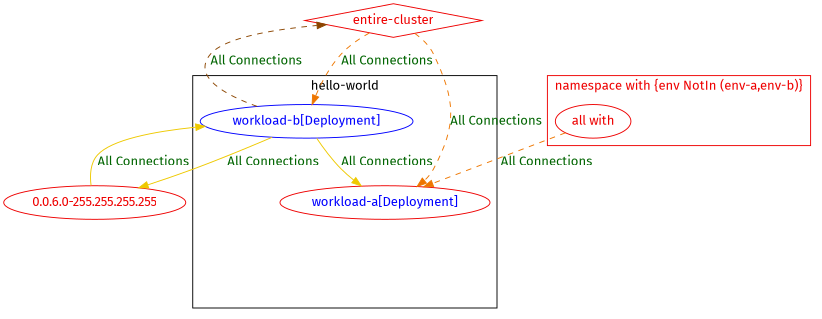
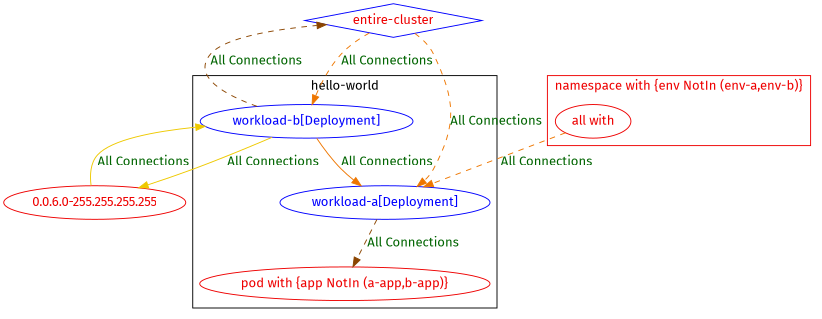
node "entire-cluster": color red2 -> blue
edge "workload-b[Deployment]" -> "workload-a[Deployment]": color gold2 -> darkorange2
node "workload-a[Deployment]": color red2 -> blue
node "pod with {app NotIn (a-app,b-app)}": added
